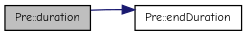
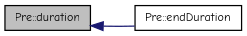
edge "Pre::duration" -> "Pre::endDuration": reversed
